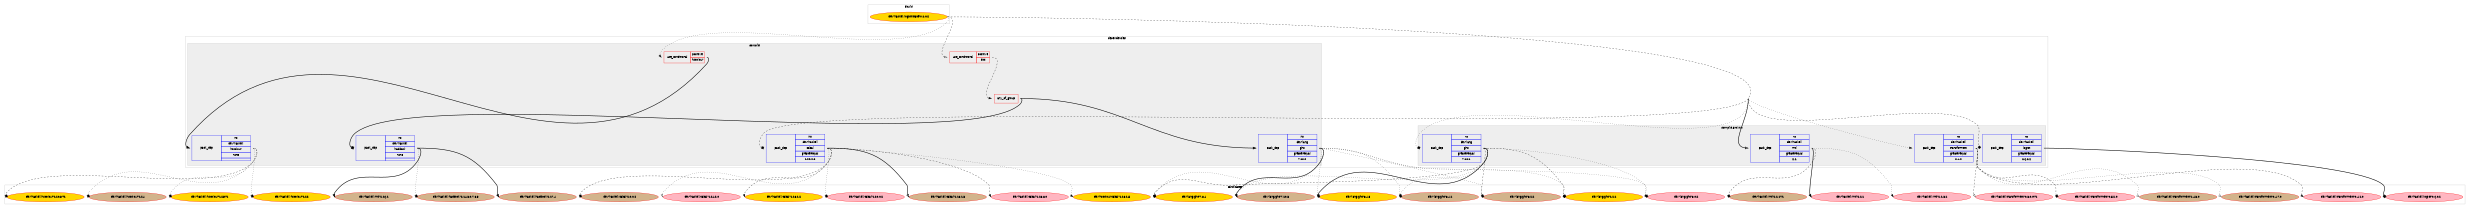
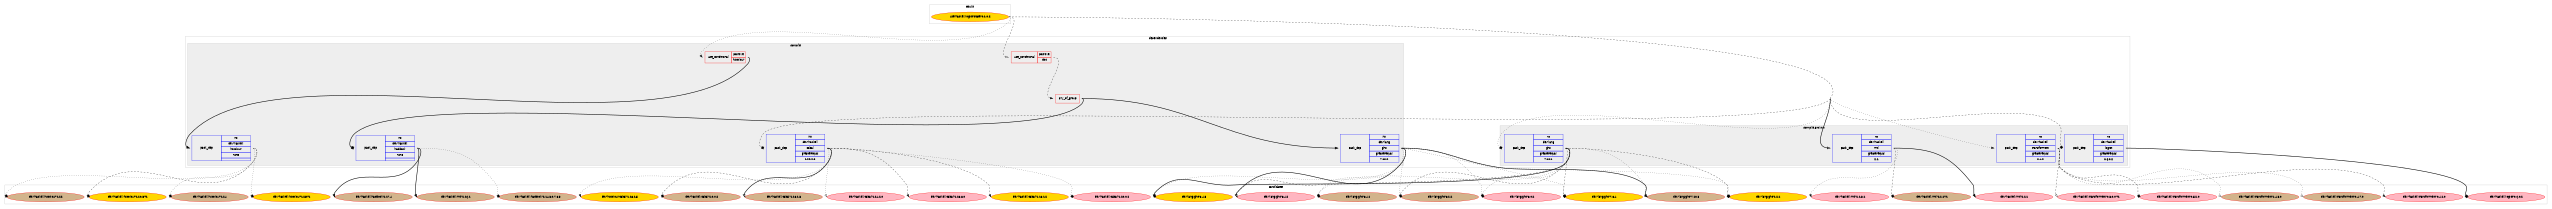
node "dev-haskell/logict-state-0.1.0.2": label "dev-haskell/logict-state-0.1.0.2" -> "use-haskell/logict-state-0.1.0.2"
node "dev-haskell/hscolour-1.22": fillcolor gold -> tan
node "dev-lang/ghc-8.4.2": added
